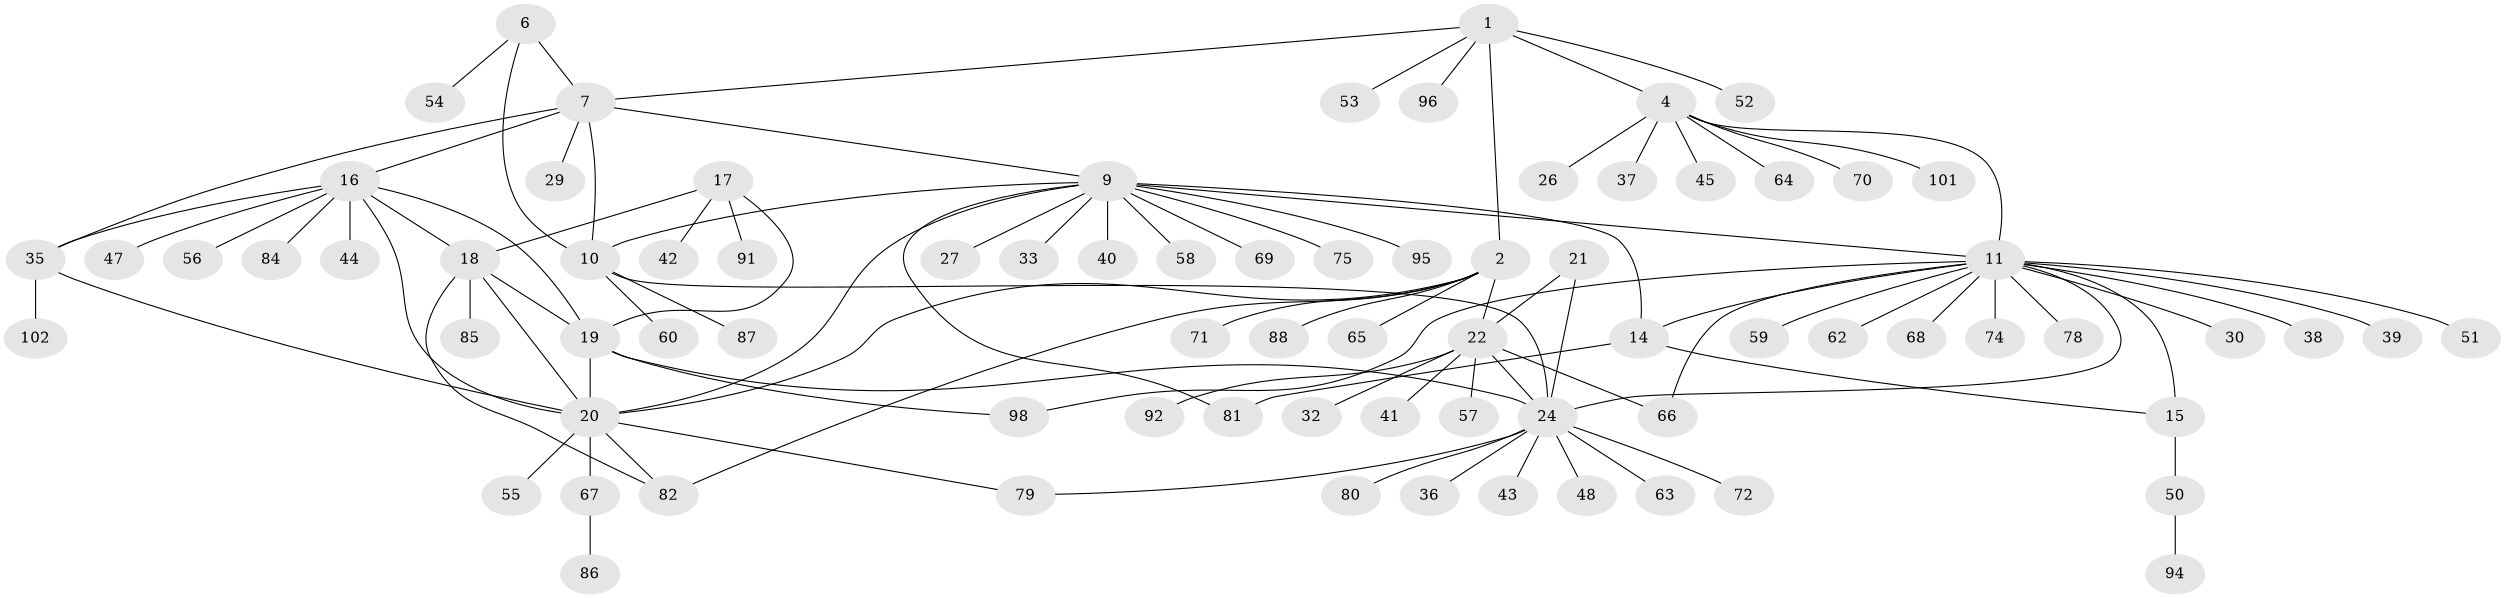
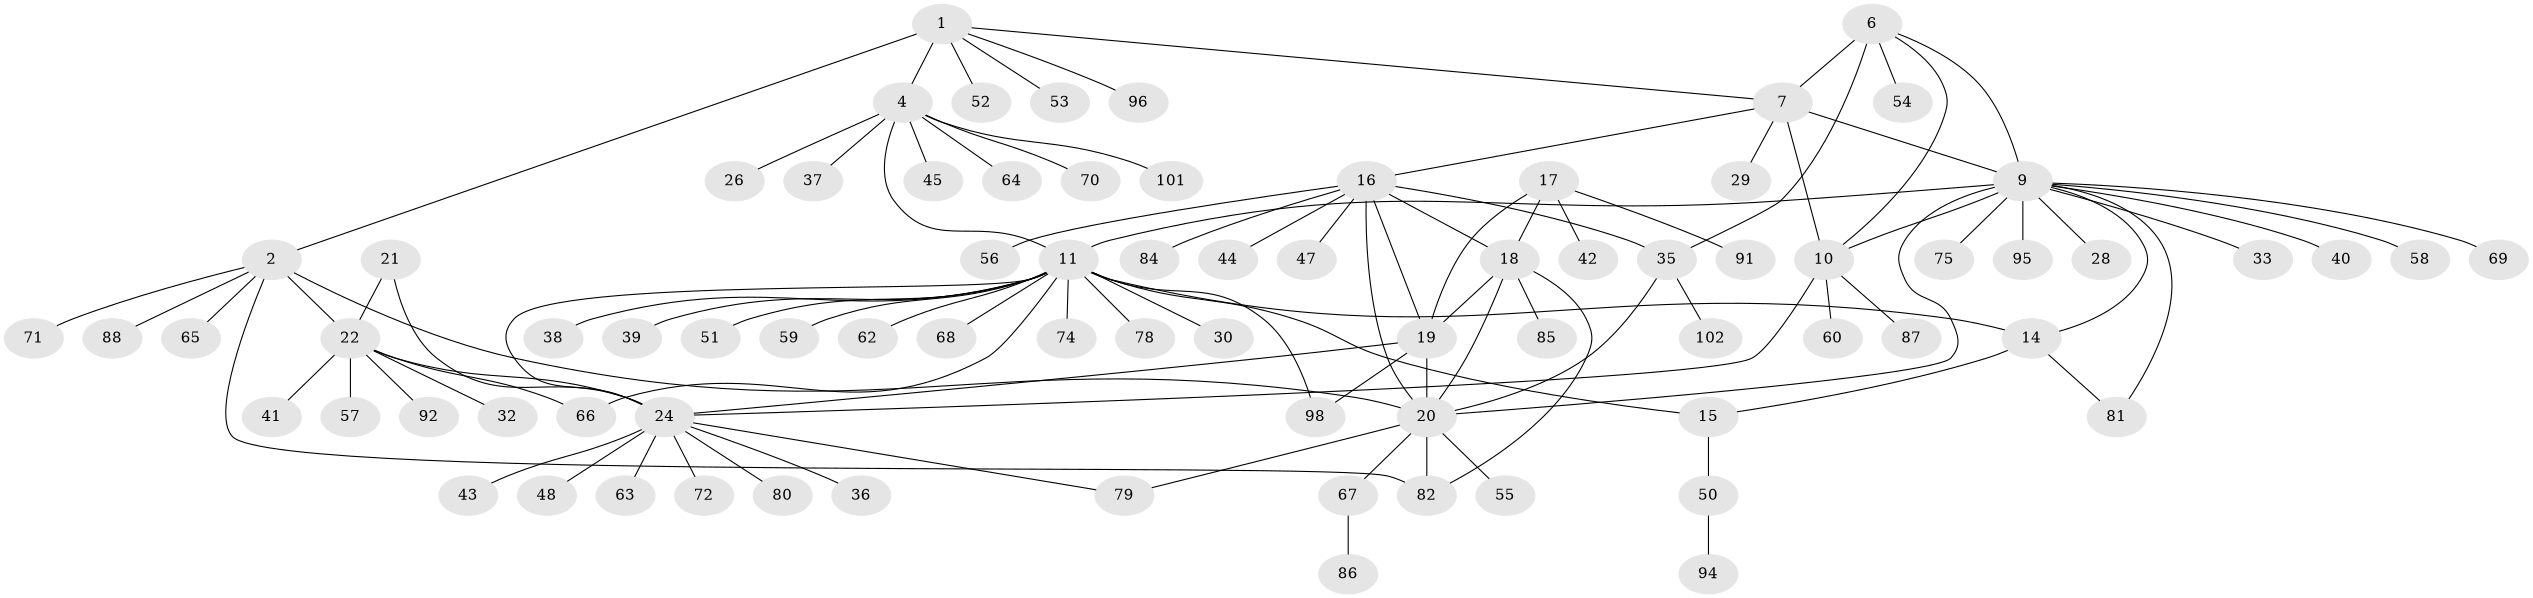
edge "6" -- "9": added
edge "7" -- "35": now "6" -- "35"
node "27": label "27" -> "28"
